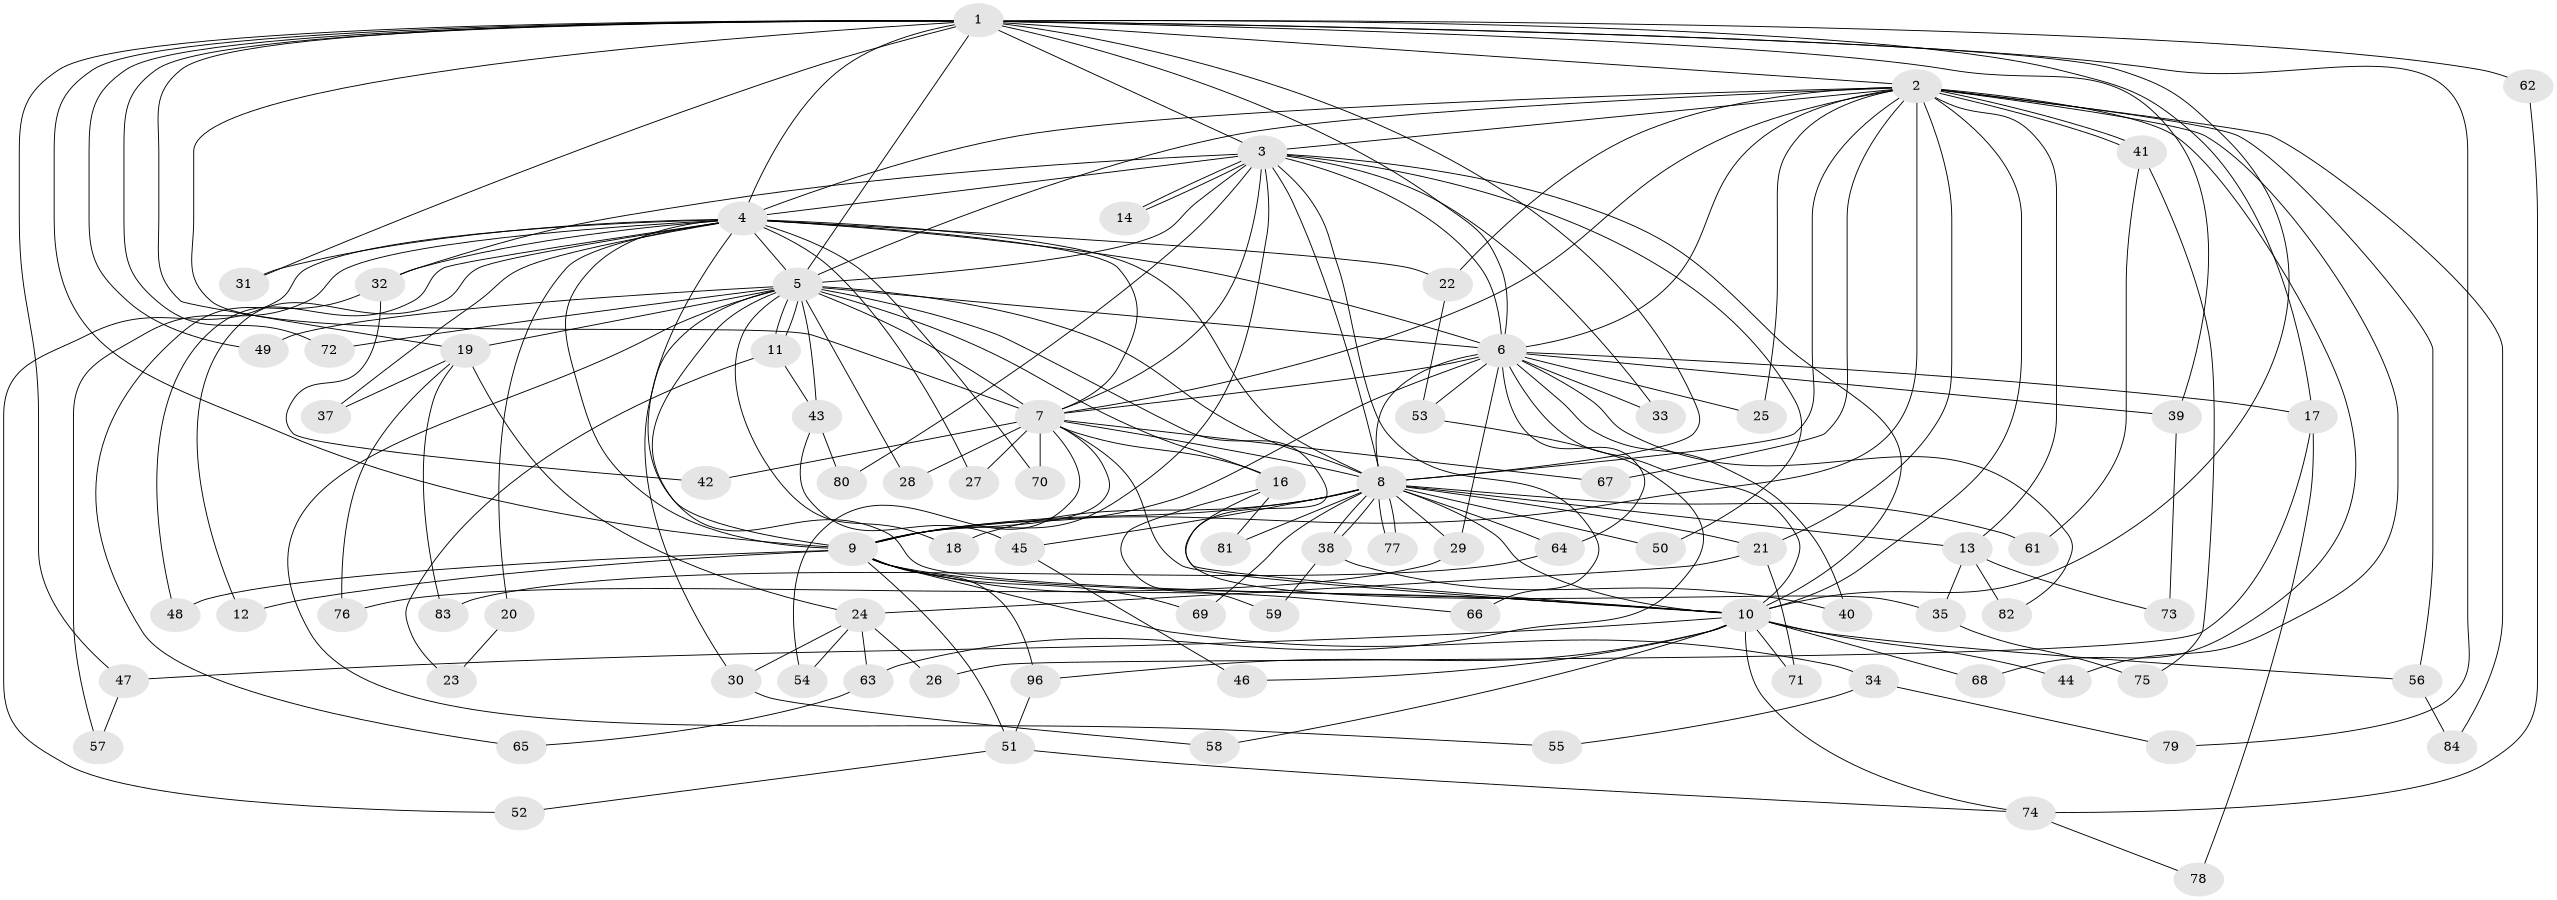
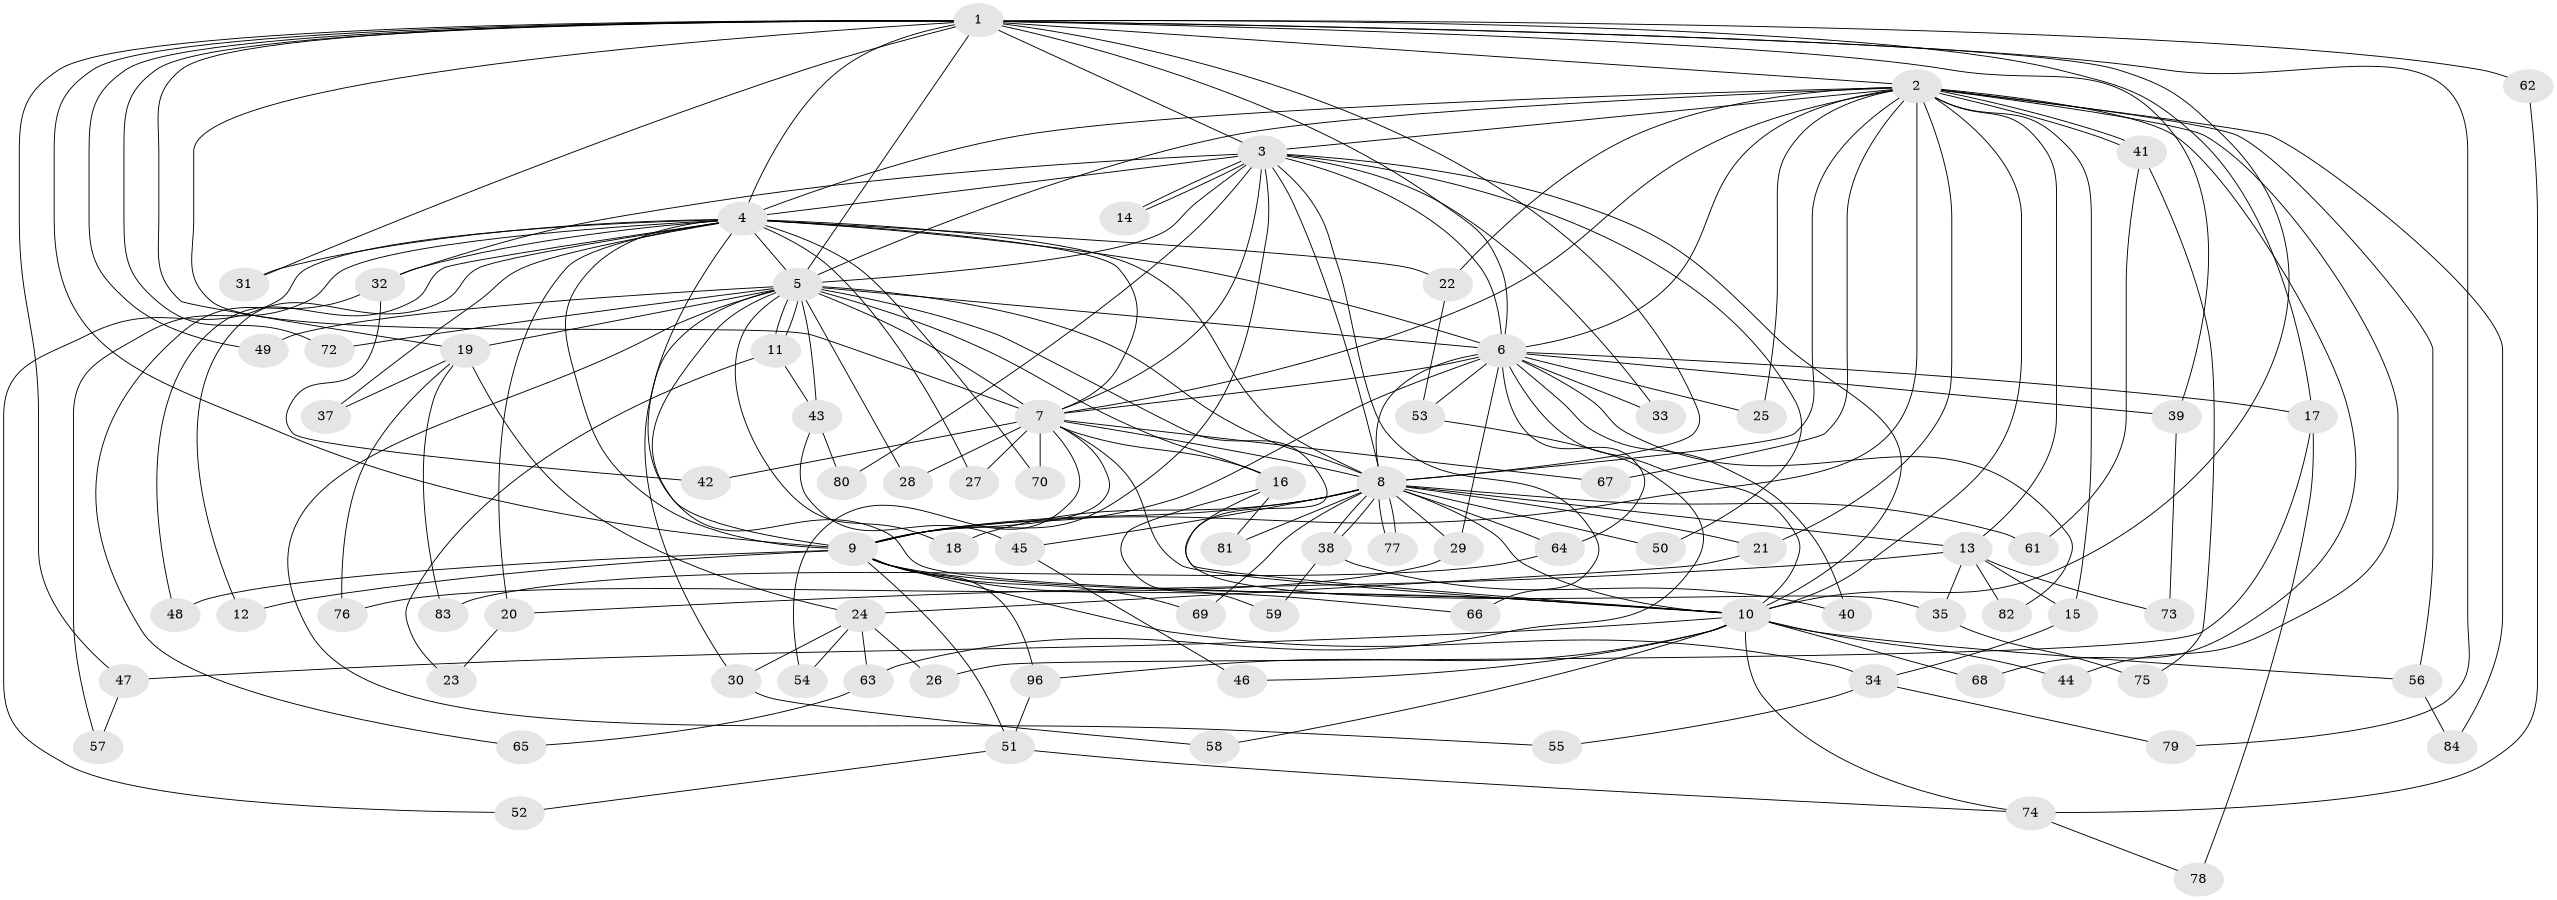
edge "13" -- "20": added
node "15": added
node "71": removed
